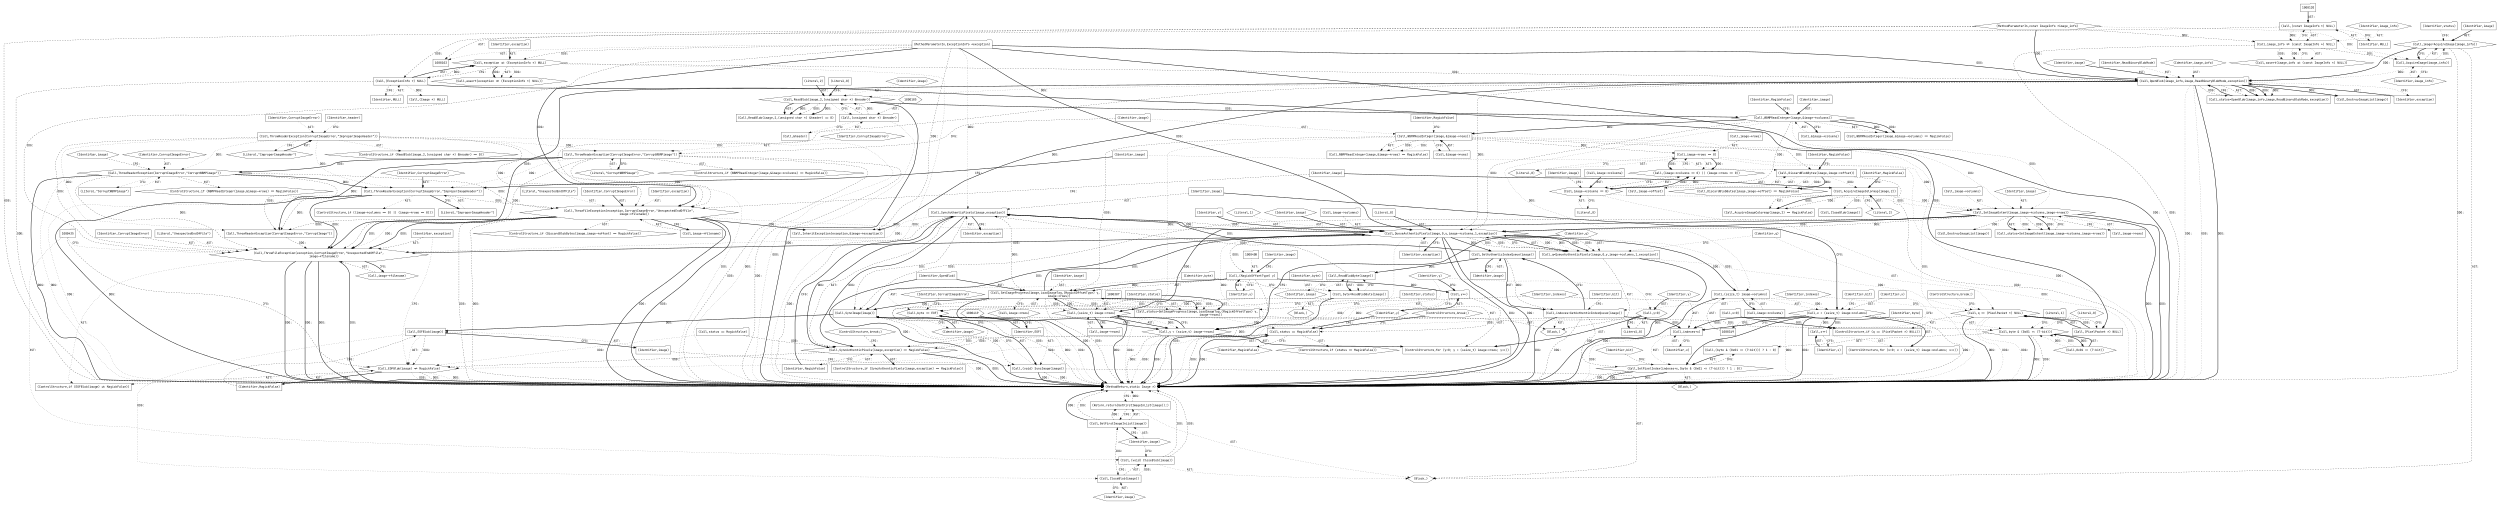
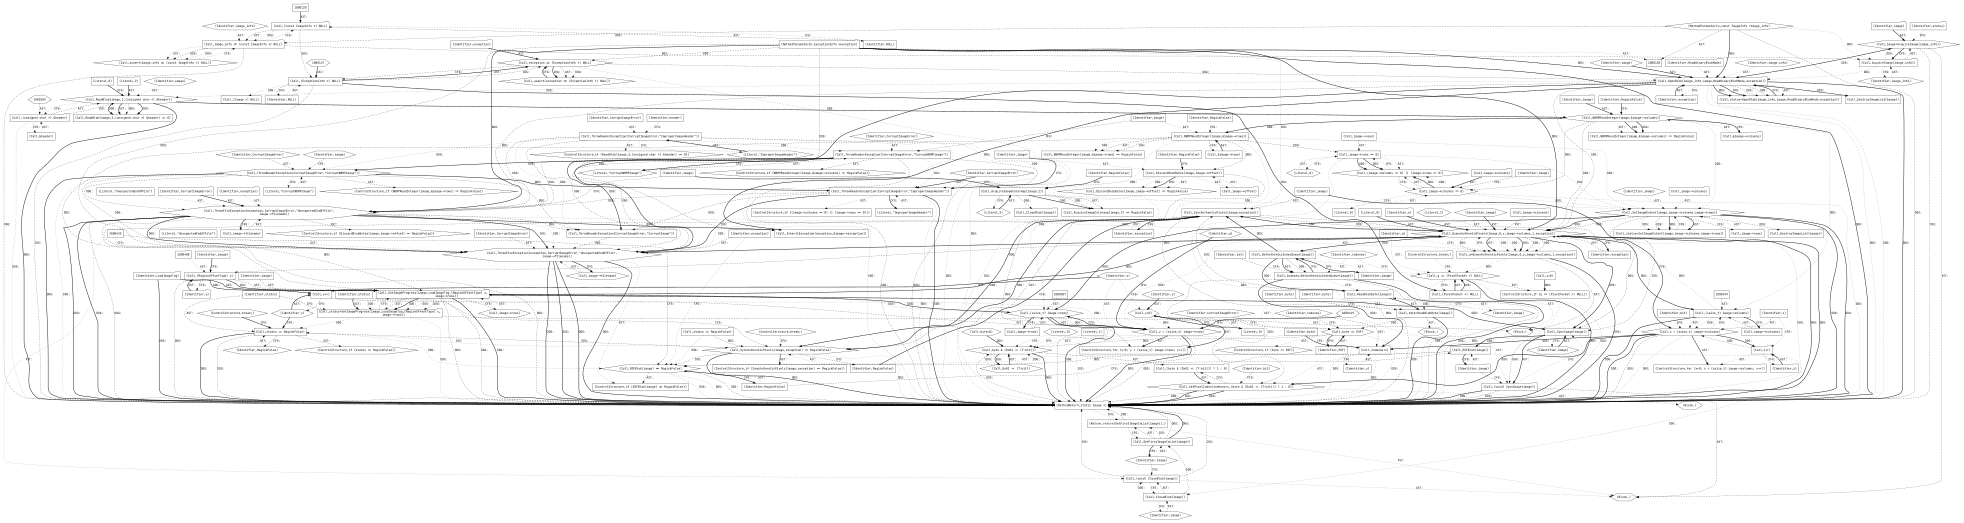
node "1000147": added
edge "(Call,assert(exception != (ExceptionInfo *) NULL))" -> "(Call,exception != (ExceptionInfo *) NULL)": added, label "CFG:"
node "(Identifier,OpenBlob)": label "(Identifier,OpenBlob)" -> "(Identifier,LoadImageTag)"
edge "(Call,byte=ReadBlobByte(image))" -> "(Call,ReadBlobByte(image))": now "(Call,indexes=GetAuthenticIndexQueue(image))" -> "(Call,ReadBlobByte(image))"
edge "(Call,x < (ssize_t) image->columns)" -> "1000349": now "(Call,x < (ssize_t) image->columns)" -> "(Call,(ssize_t) image->columns)"
node "(Call,byte=0)": added
node "(ControlStructure,if (byte == EOF))": added
